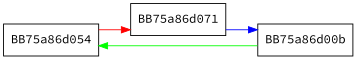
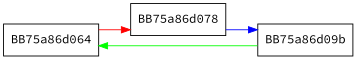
node "BB75a86d071": label "BB75a86d071" -> "BB75a86d078"
node "BB75a86d054": label "BB75a86d054" -> "BB75a86d064"
node "BB75a86d00b": label "BB75a86d00b" -> "BB75a86d09b"
